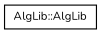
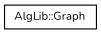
node "AlgLib::AlgLib": label "AlgLib::AlgLib" -> "AlgLib::Graph"
